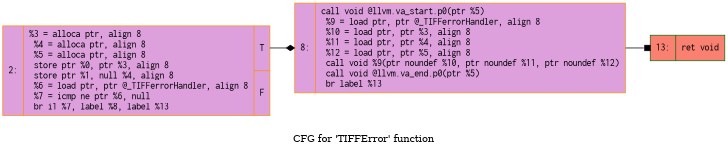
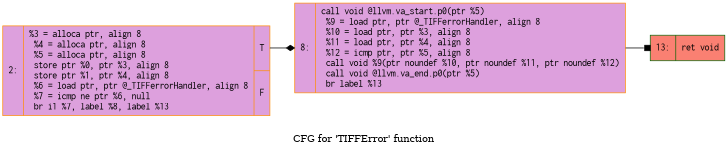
node "8:": text "%12 = load ptr, ptr %5, align 8" -> "%12 = icmp ptr, ptr %5, align 8"
node "2:": text "store ptr %1, null %4, align 8" -> "store ptr %1, ptr %4, align 8"
